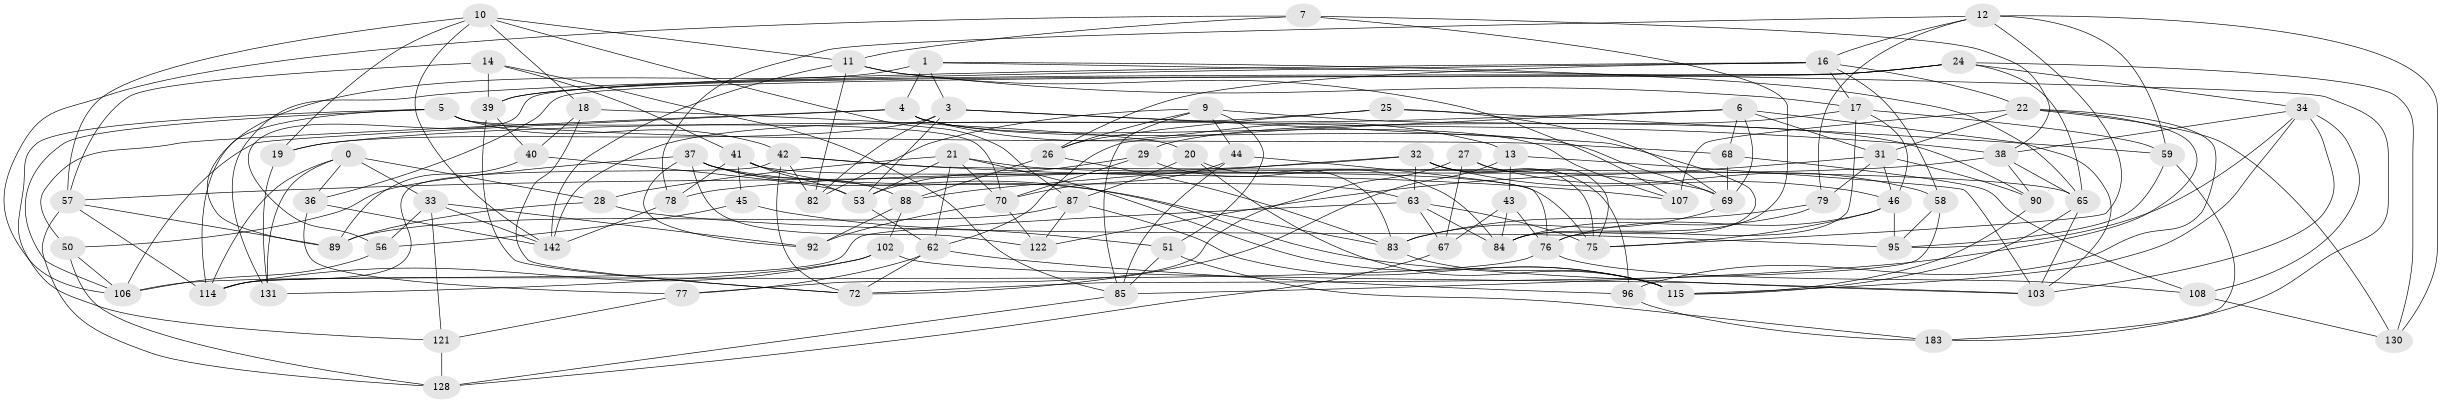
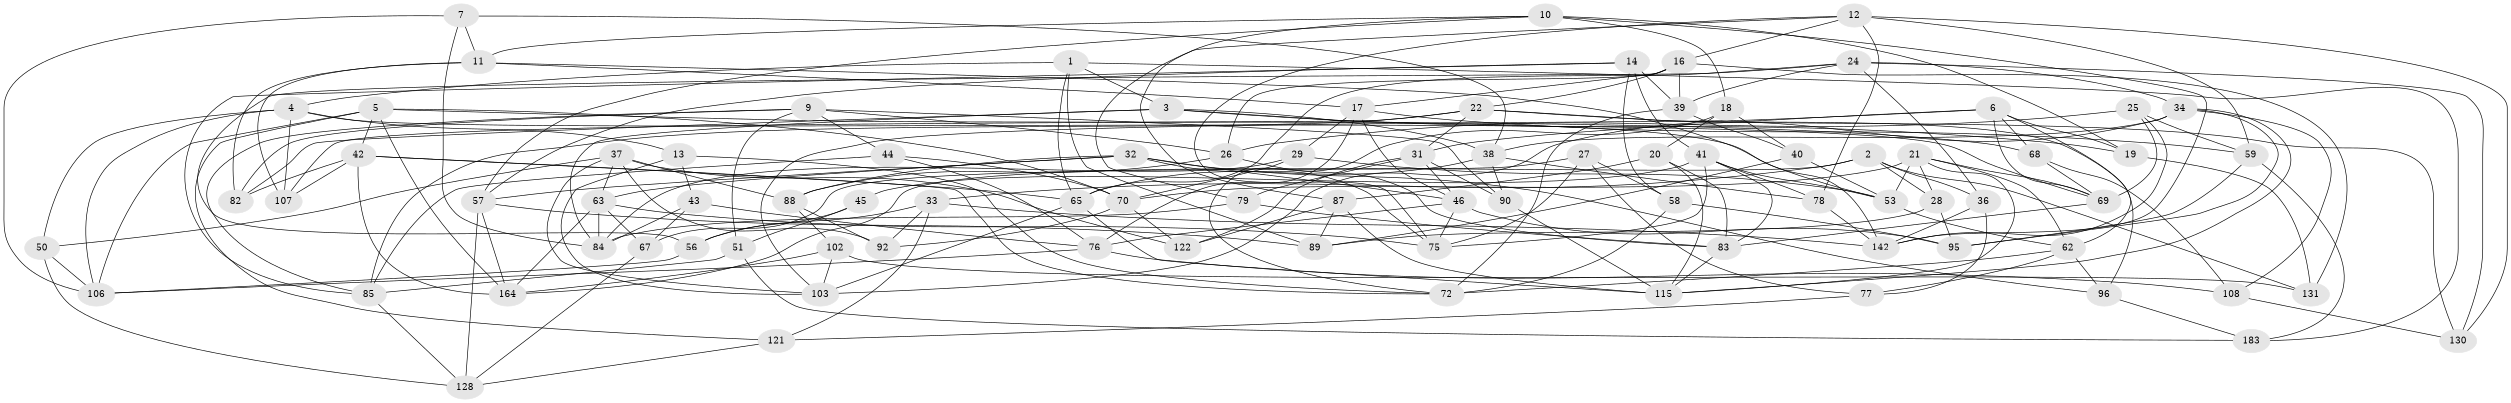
edge "16" -- "58": now "14" -- "58"
node "0": label "0" -> "2"
node "114": label "114" -> "164"
